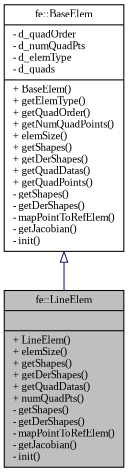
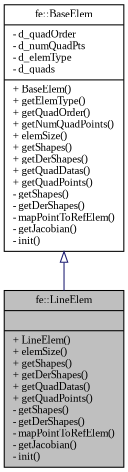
node "fe::LineElem": text "+ numQuadPts()" -> "+ getQuadPoints()"
